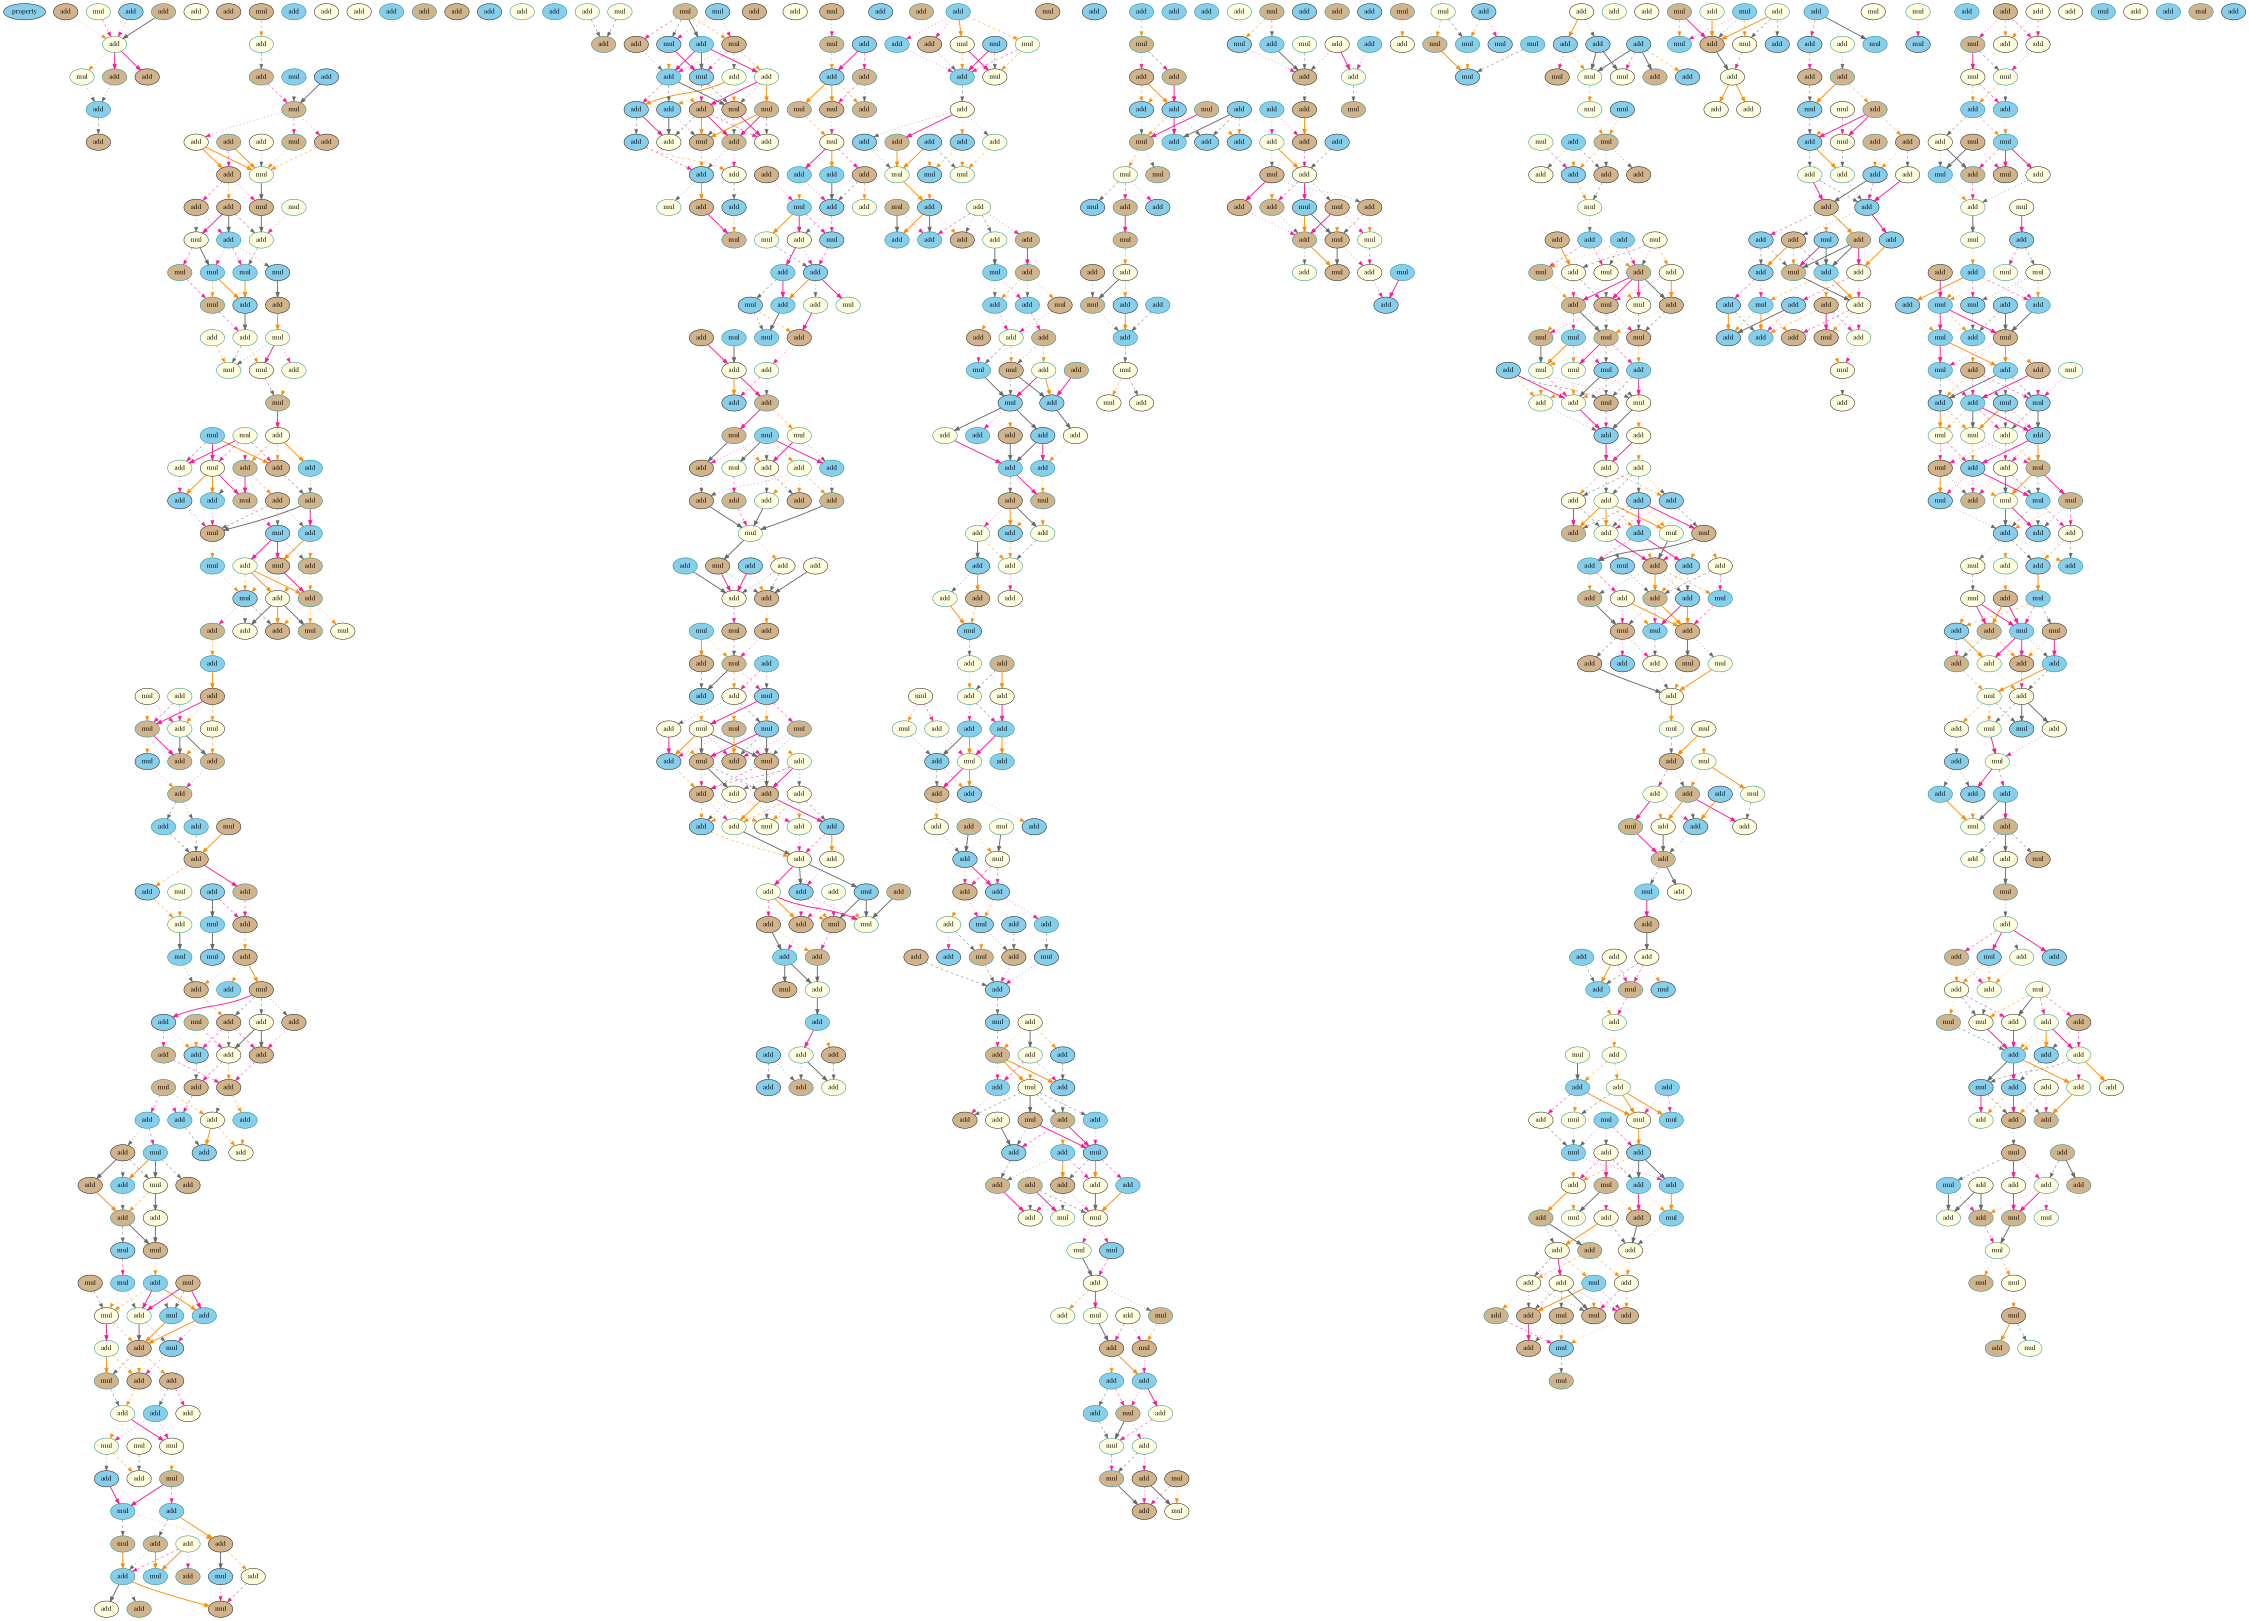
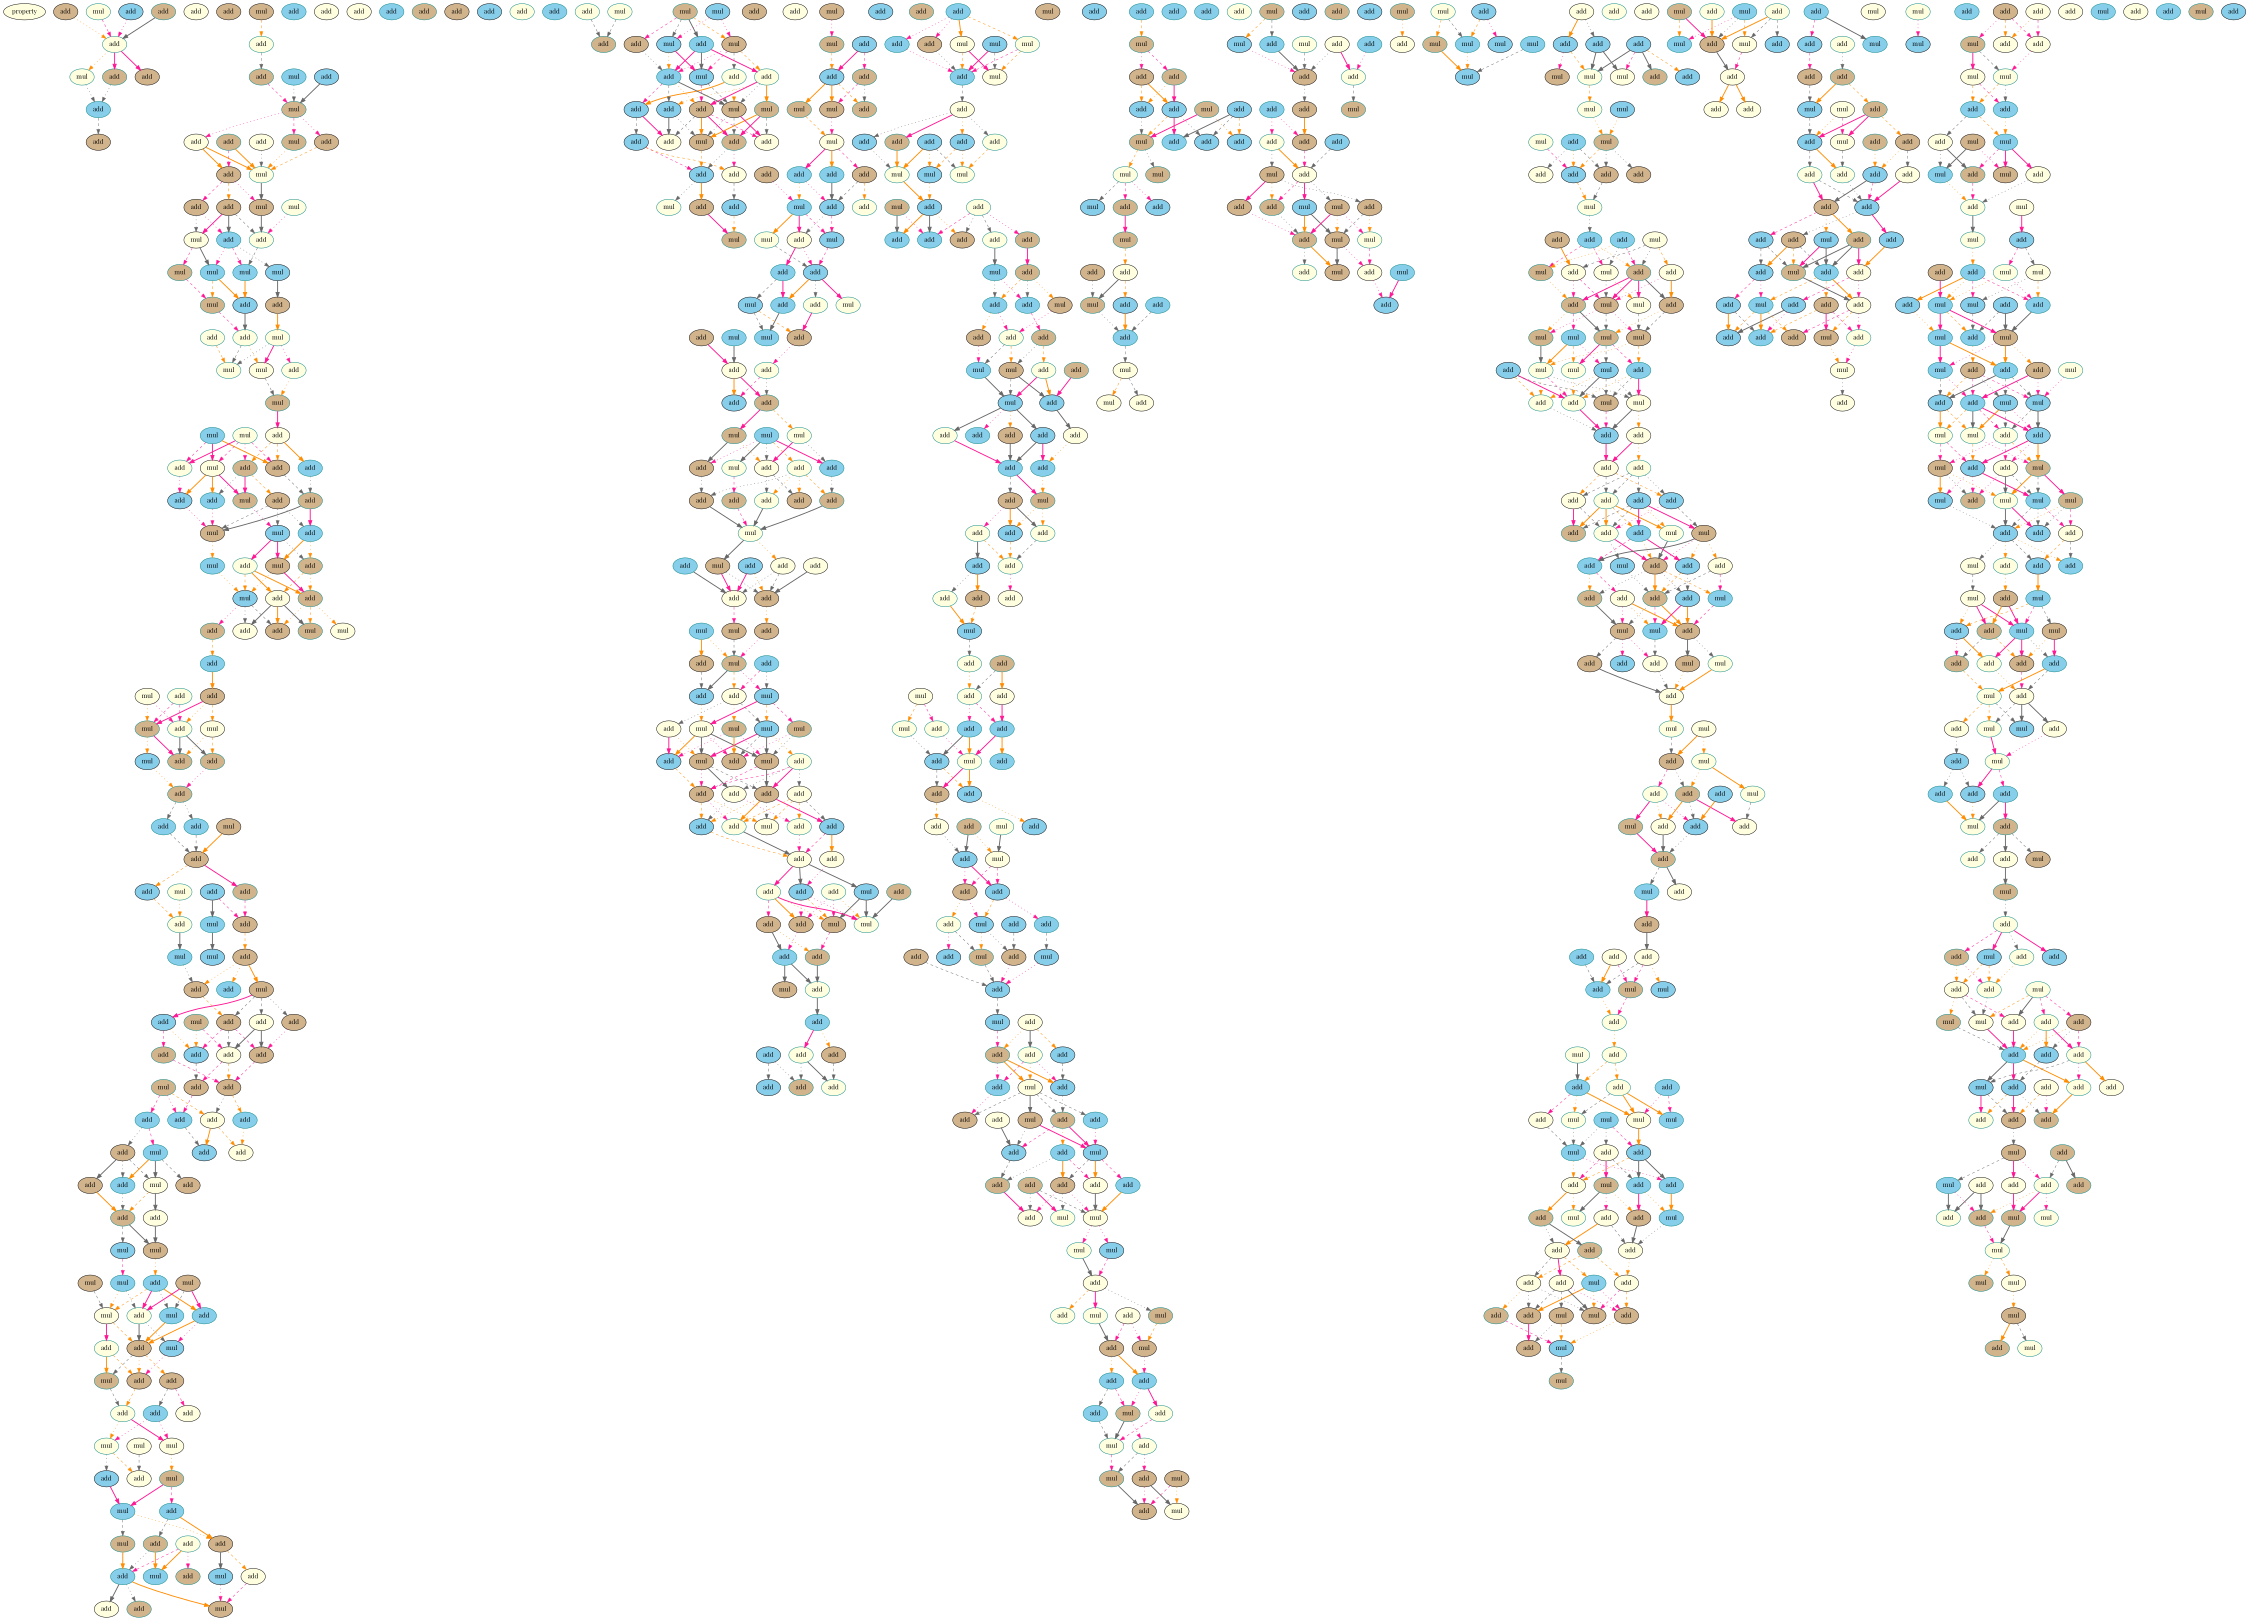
node "property": fillcolor skyblue -> lightyellow
